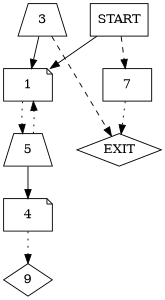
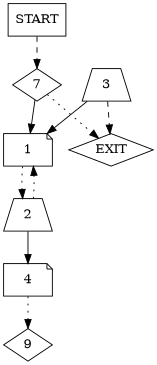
edge "START" -> "1": now "7" -> "1"
node "7": shape box -> diamond
node "5": label "5" -> "2"
